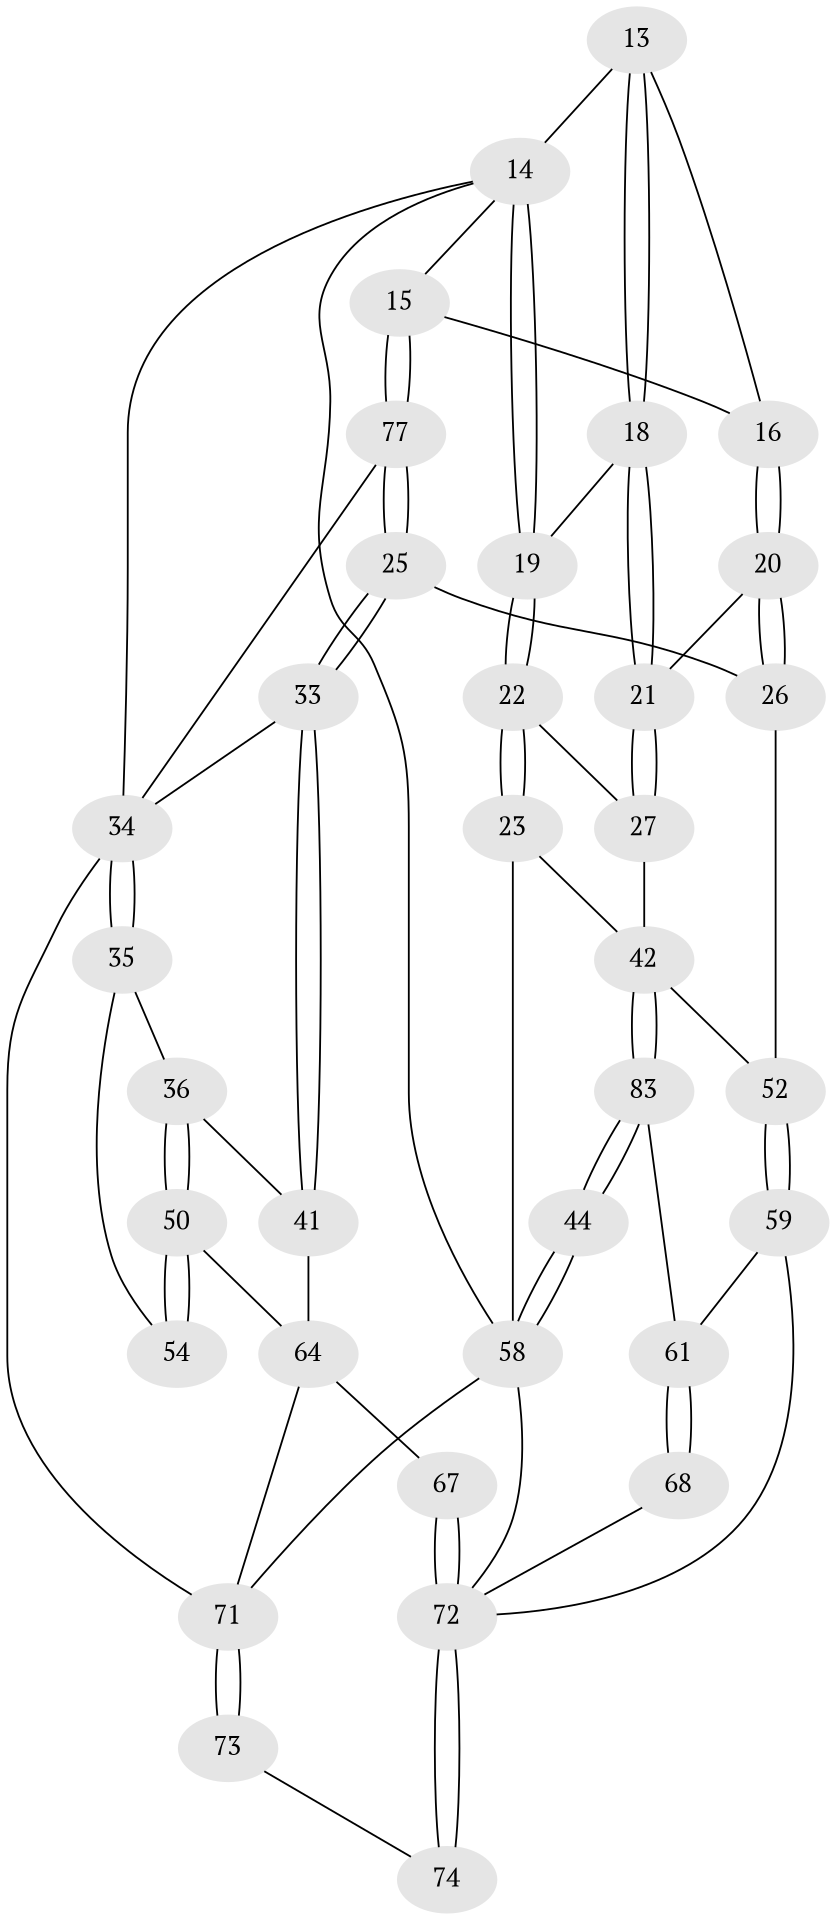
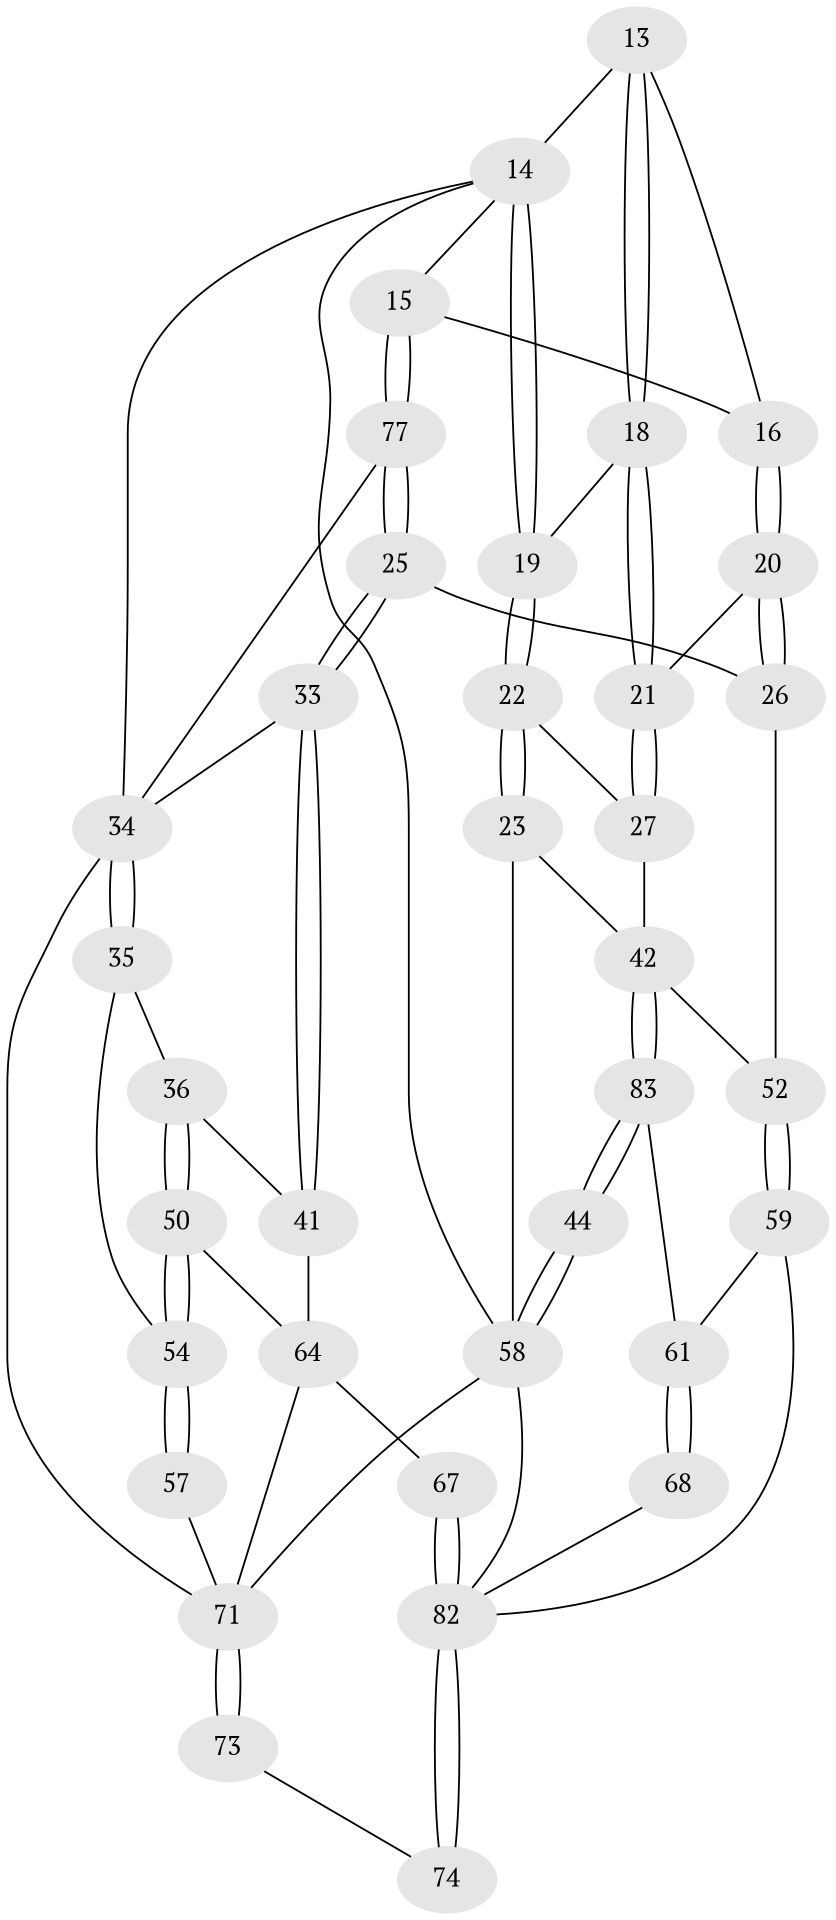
node "57": added
node "72": label "72" -> "82"
